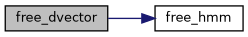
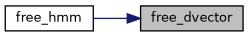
edge "free_dvector" -> "free_hmm": reversed
